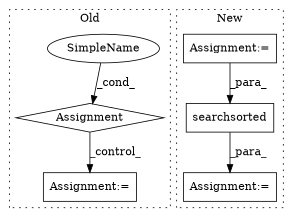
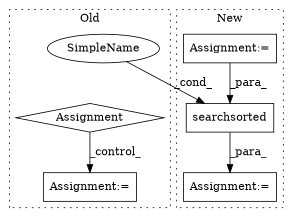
edge "SimpleName" -> "Assignment": now "SimpleName" -> "searchsorted"
